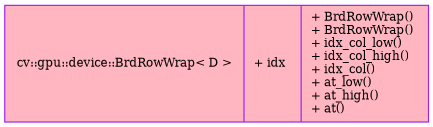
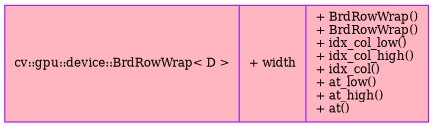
node "cv::gpu::device::BrdRowWrap< D >": text "+ idx" -> "+ width"
